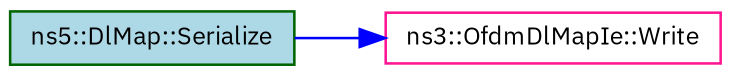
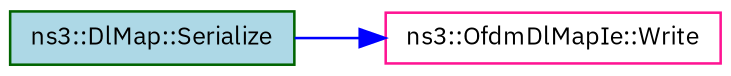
node "ns5::DlMap::Serialize": label "ns5::DlMap::Serialize" -> "ns3::DlMap::Serialize"
